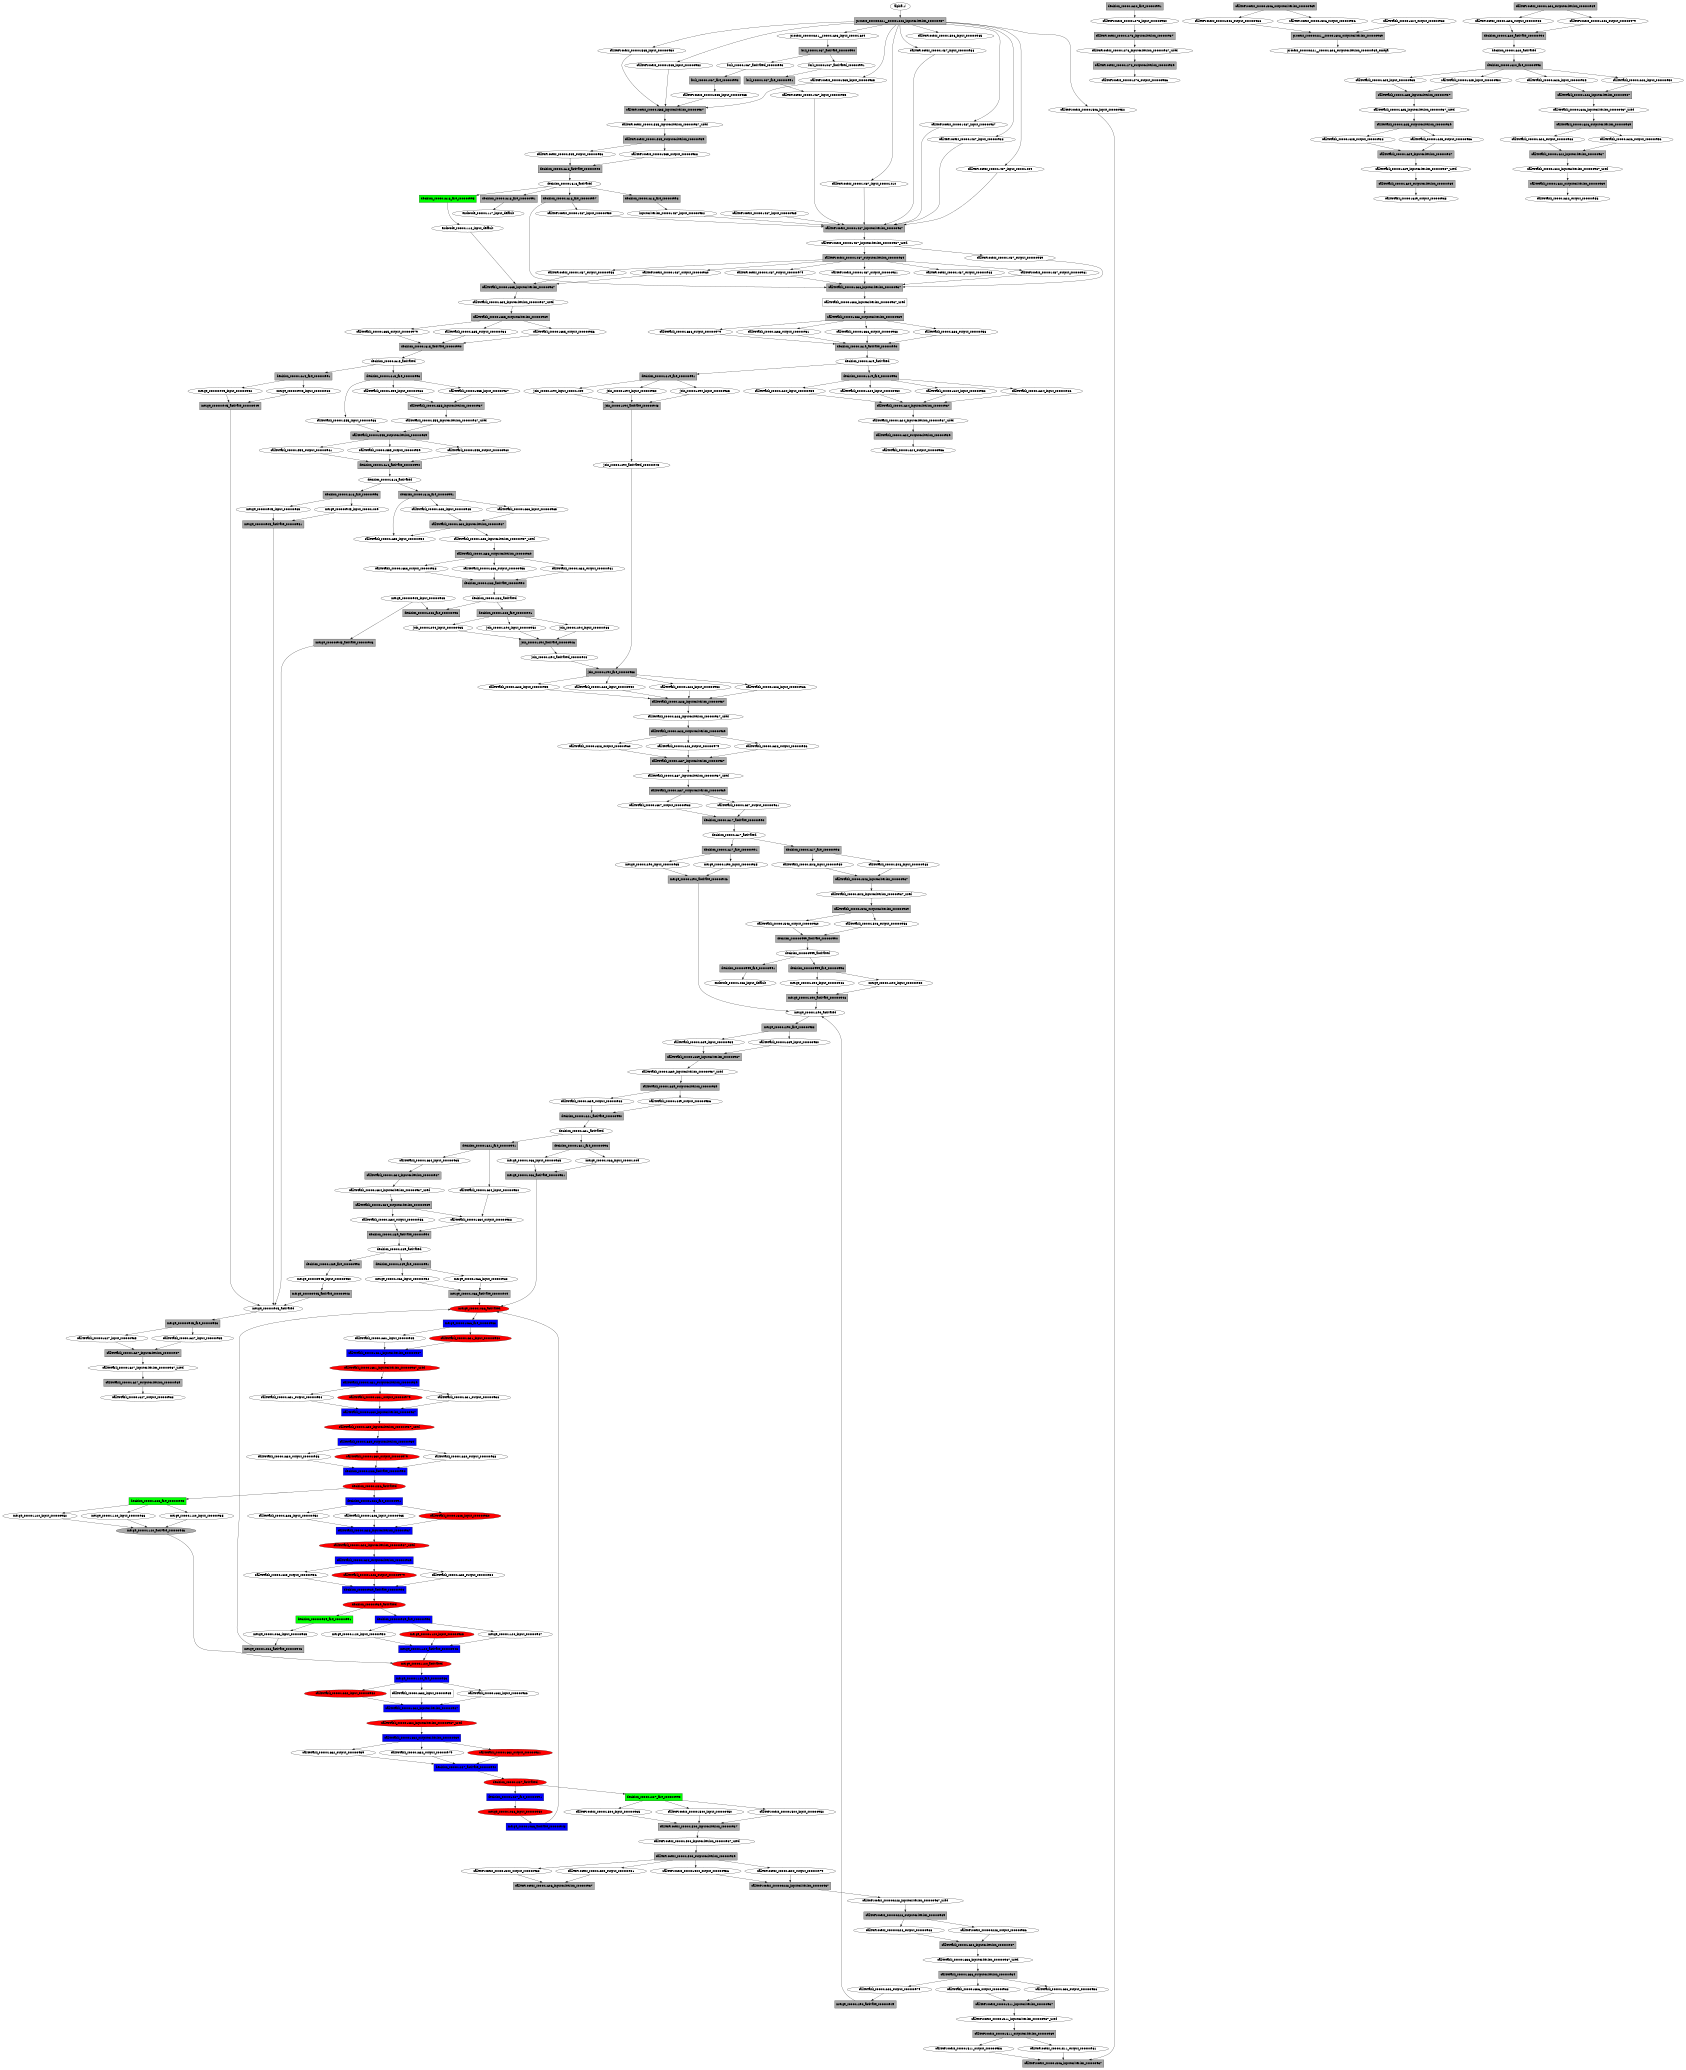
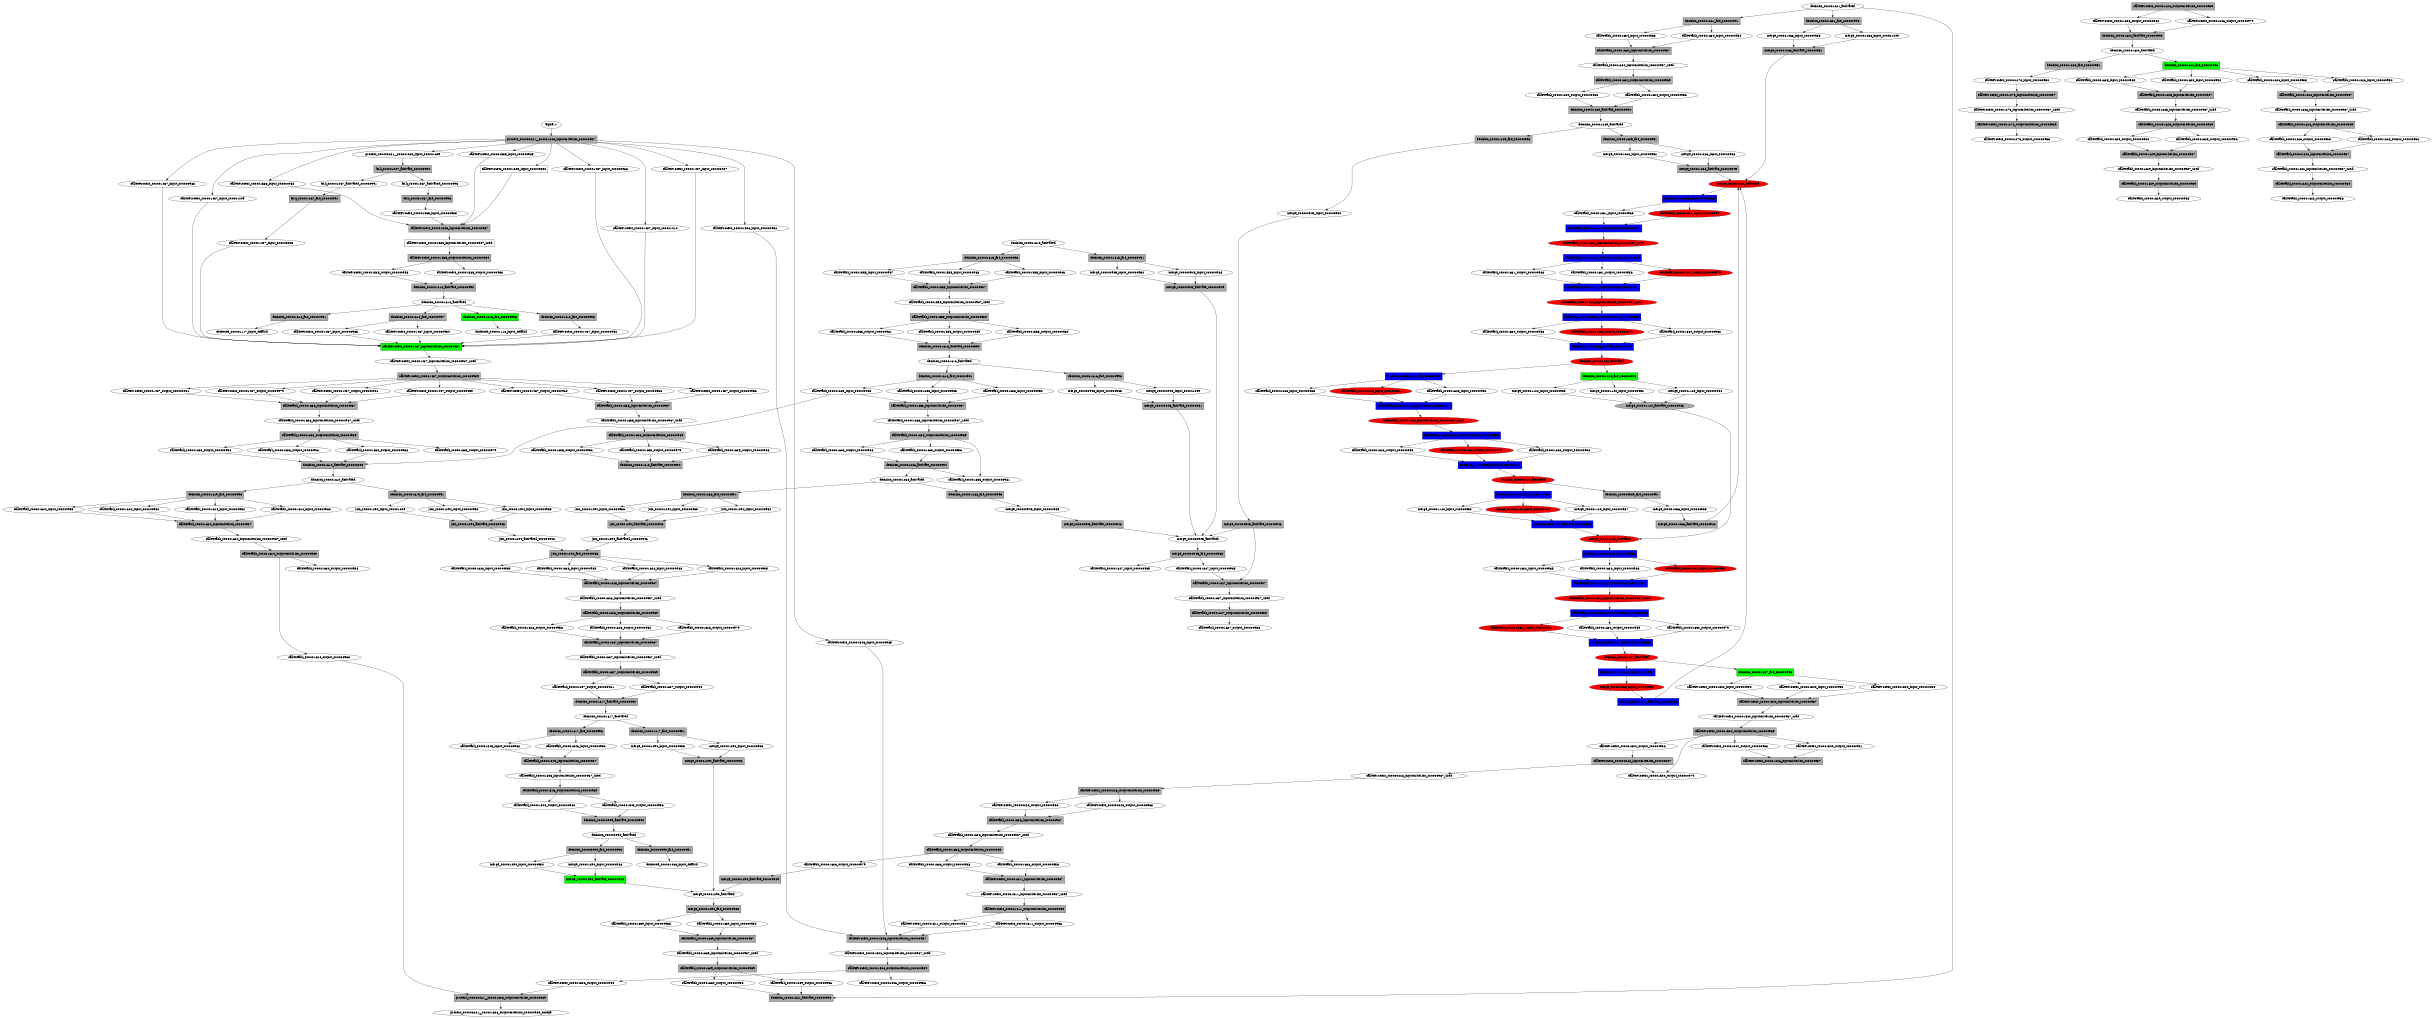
node "callToProcess_s00001535_input_s00000950": shape ellipse -> box
edge "decision_s00001620_activated" -> "decision_s00001620_fire_s00000991": added
node "decision_s00001620_fire_s00000993": fillcolor #aaaaaa -> green
node "callToProcess_s00001535_inputCriterion_s00000937_used": shape ellipse -> box
node "inputCriterion_s00001487_input_s00000952": label "inputCriterion_s00001487_input_s00000952" -> "callToProcess_s00001487_input_s00000952"
node "callToProcess_s00001487_inputCriterion_s00000937": fillcolor #aaaaaa -> green
edge "callToProcess_s00001487_inputCriterion_s00000937_used" -> "callToProcess_s00001487_output_s00000959": now "callToProcess_s00001487_outputCriterion_s00000939" -> "callToProcess_s00001487_output_s00000959"
edge "endNode_s00001118_input_default" -> "callToTask_s00001635_inputCriterion_s00000937": now "callToProcess_s00001487_output_s00000938" -> "callToTask_s00001635_inputCriterion_s00000937"
edge "decision_s00001618_fire_s00000997" -> "callToTask_s00001638_inputCriterion_s00000937": now "decision_s00001618_fire_s00000997" -> "callToProcess_s00001487_input_s00000985"
node "callToTask_s00001638_inputCriterion_s00000937_used": shape box -> ellipse
edge "callToTask_s00001638_output_s00000979" -> "decision_s00001619_activate_s00000990": now "callToTask_s00001633_input_s00000985" -> "decision_s00001619_activate_s00000990"
edge "decision_s00001615_activate_s00000990" -> "decision_s00001615_activated": removed
edge "callToTask_s00001555_input_s00000986" -> "callToTask_s00001555_outputCriterion_s00000939": now "callToTask_s00001555_input_s00000986" -> "callToTask_s00001555_inputCriterion_s00000937"
edge "callToTask_s00001633_inputCriterion_s00000937" -> "callToTask_s00001633_input_s00000950": reversed
edge "callToTask_s00001633_output_s00000981" -> "decision_s00001288_activate_s00000990": reversed
edge "merge_s00000945_input_s00000935" -> "decision_s00001288_fire_s00000993": reversed
edge "callToTask_s00001624_outputCriterion_s00000939" -> "callToTask_s00001624_output_s00000938": added
edge "callToProcess_s00001506_input_s00000985" -> "callToProcess_s00001506_inputCriterion_s00000937": added
node "callToProcess_s00001506_inputCriterion_s00000937_used": added
node "merge_s00001290_activate_s00000948": fillcolor #aaaaaa -> green
edge "decision_s00001621_activate_s00000990" -> "decision_s00001621_activated": reversed
edge "callToTask_s00001634_input_s00000950" -> "callToTask_s00001634_output_s00000938": now "callToTask_s00001634_input_s00000950" -> "callToTask_s00001634_inputCriterion_s00000937"
edge "callToTask_s00001627_input_s00000985" -> "callToTask_s00001627_inputCriterion_s00000937": now "merge_s00000945_activate_s00000948" -> "callToTask_s00001627_inputCriterion_s00000937"
node "decision_s00000989_fire_s00000991": fillcolor green -> #aaaaaa
node "callToTask_s00001632_input_s00000985": shape box -> ellipse
edge "callToProcess_s00001500_output_s00000979" -> "callToProcess_s00000228_inputCriterion_s00000937": reversed
